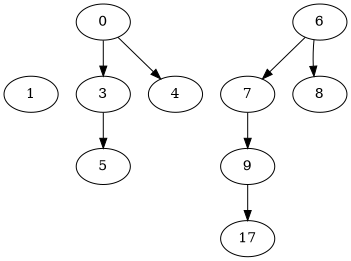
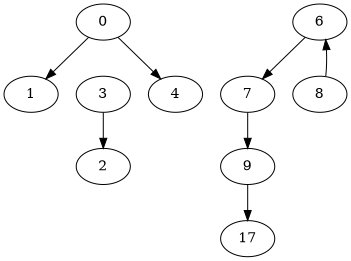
edge "0" -> "3": now "0" -> "1"
edge "6" -> "8": reversed
node "5": label "5" -> "2"
